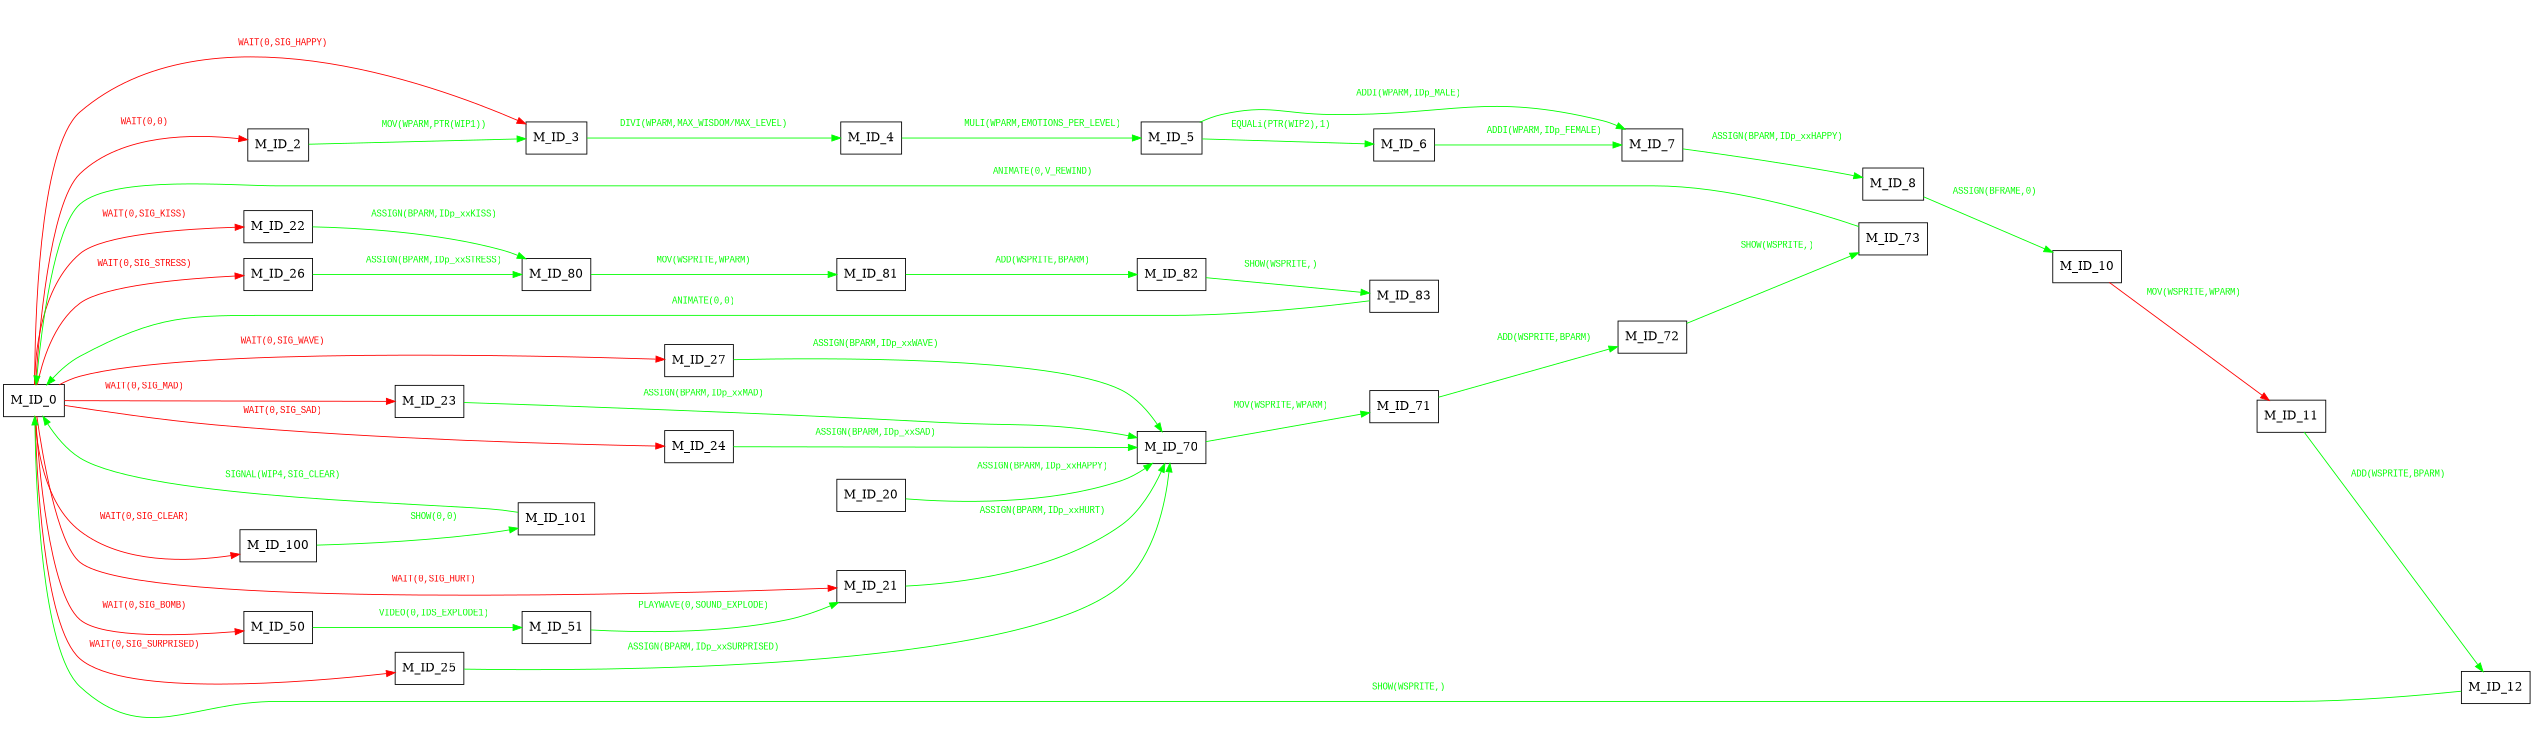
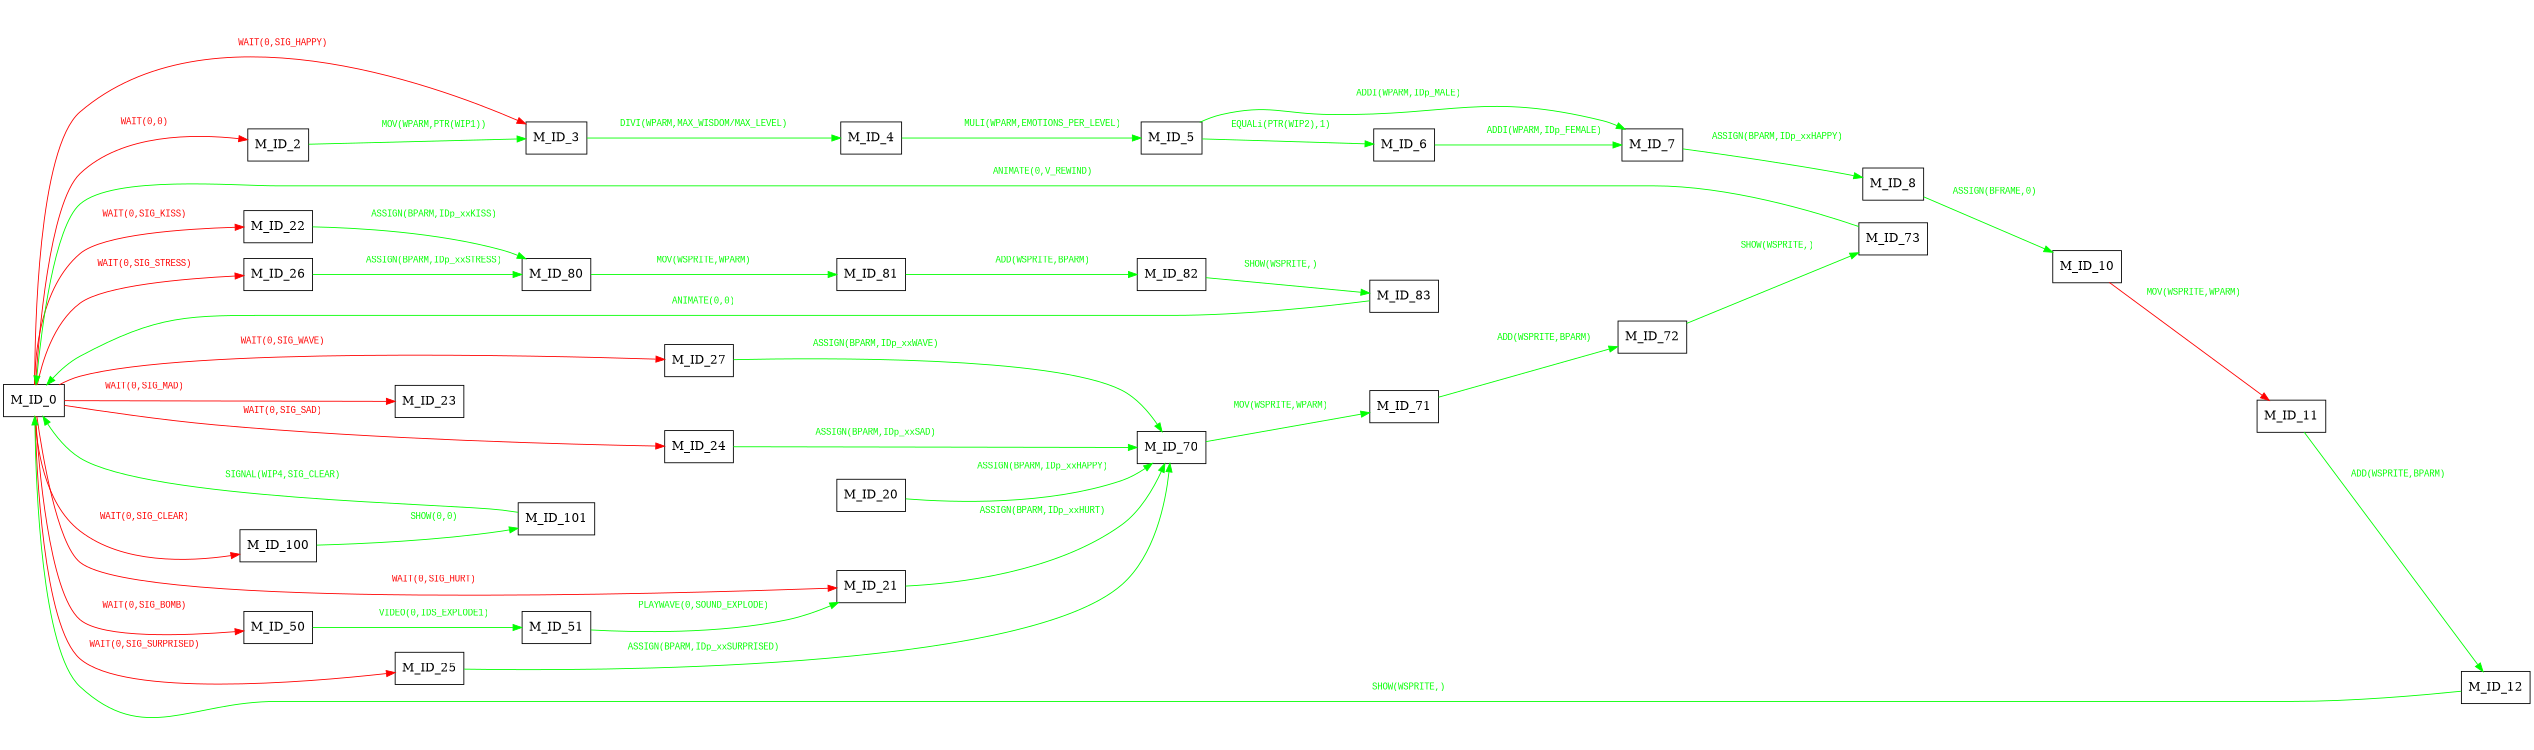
edge "M_ID_23" -> "M_ID_70": removed, label "ASSIGN(BPARM,IDp_xxMAD)"
